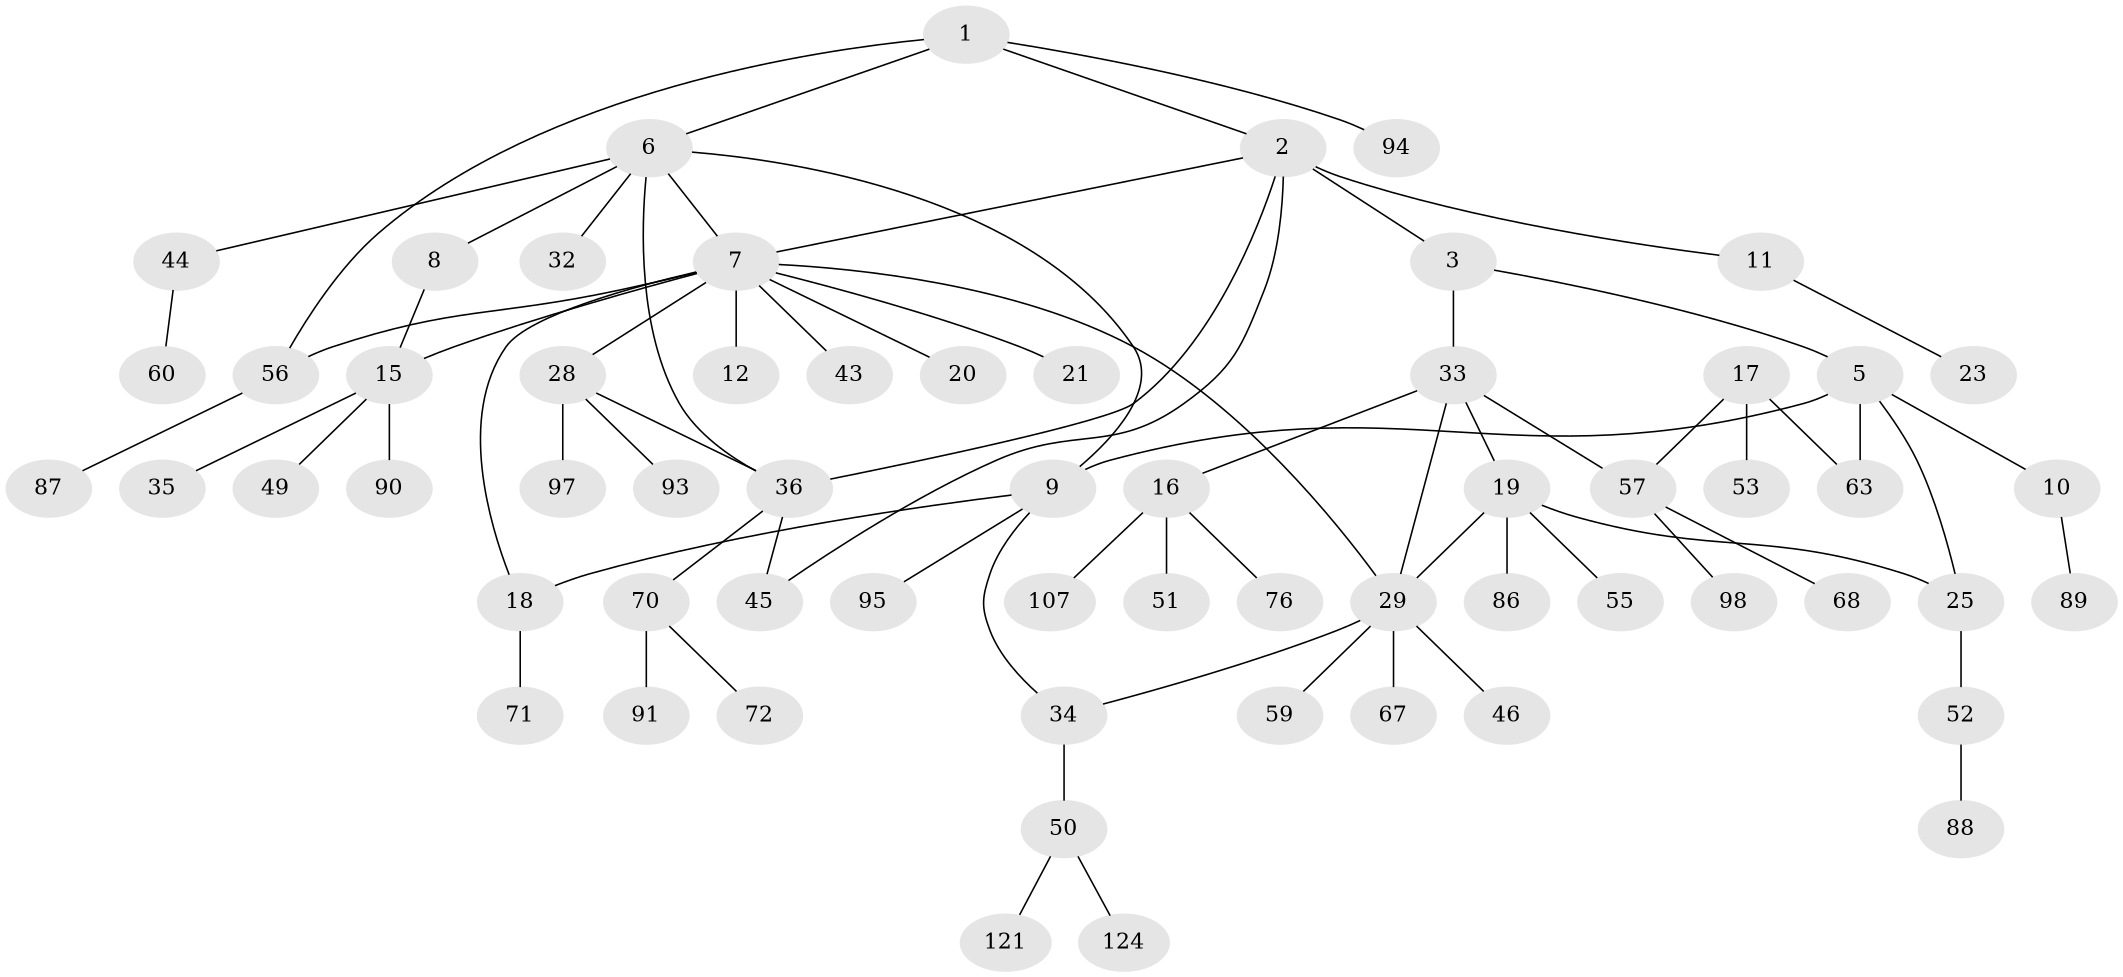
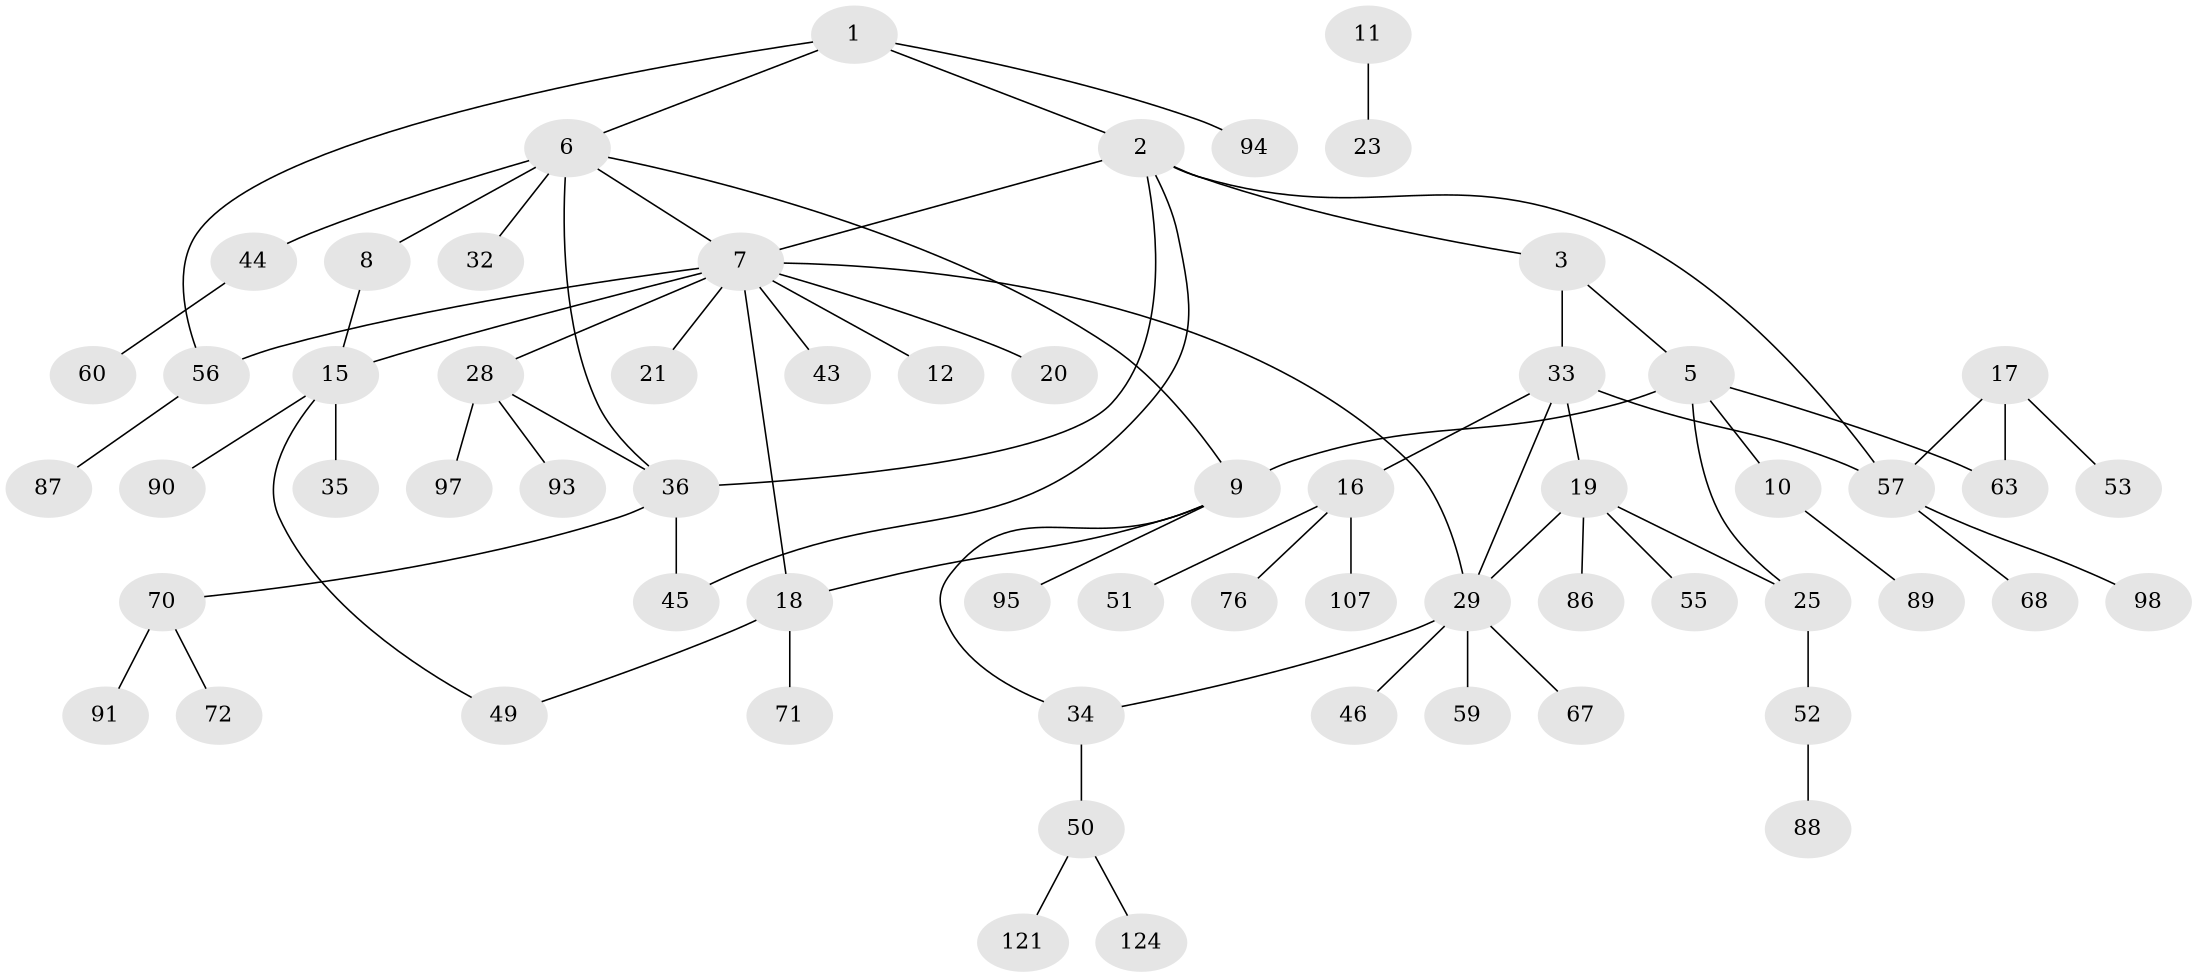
edge "2" -- "11": now "2" -- "57"
edge "18" -- "49": added
